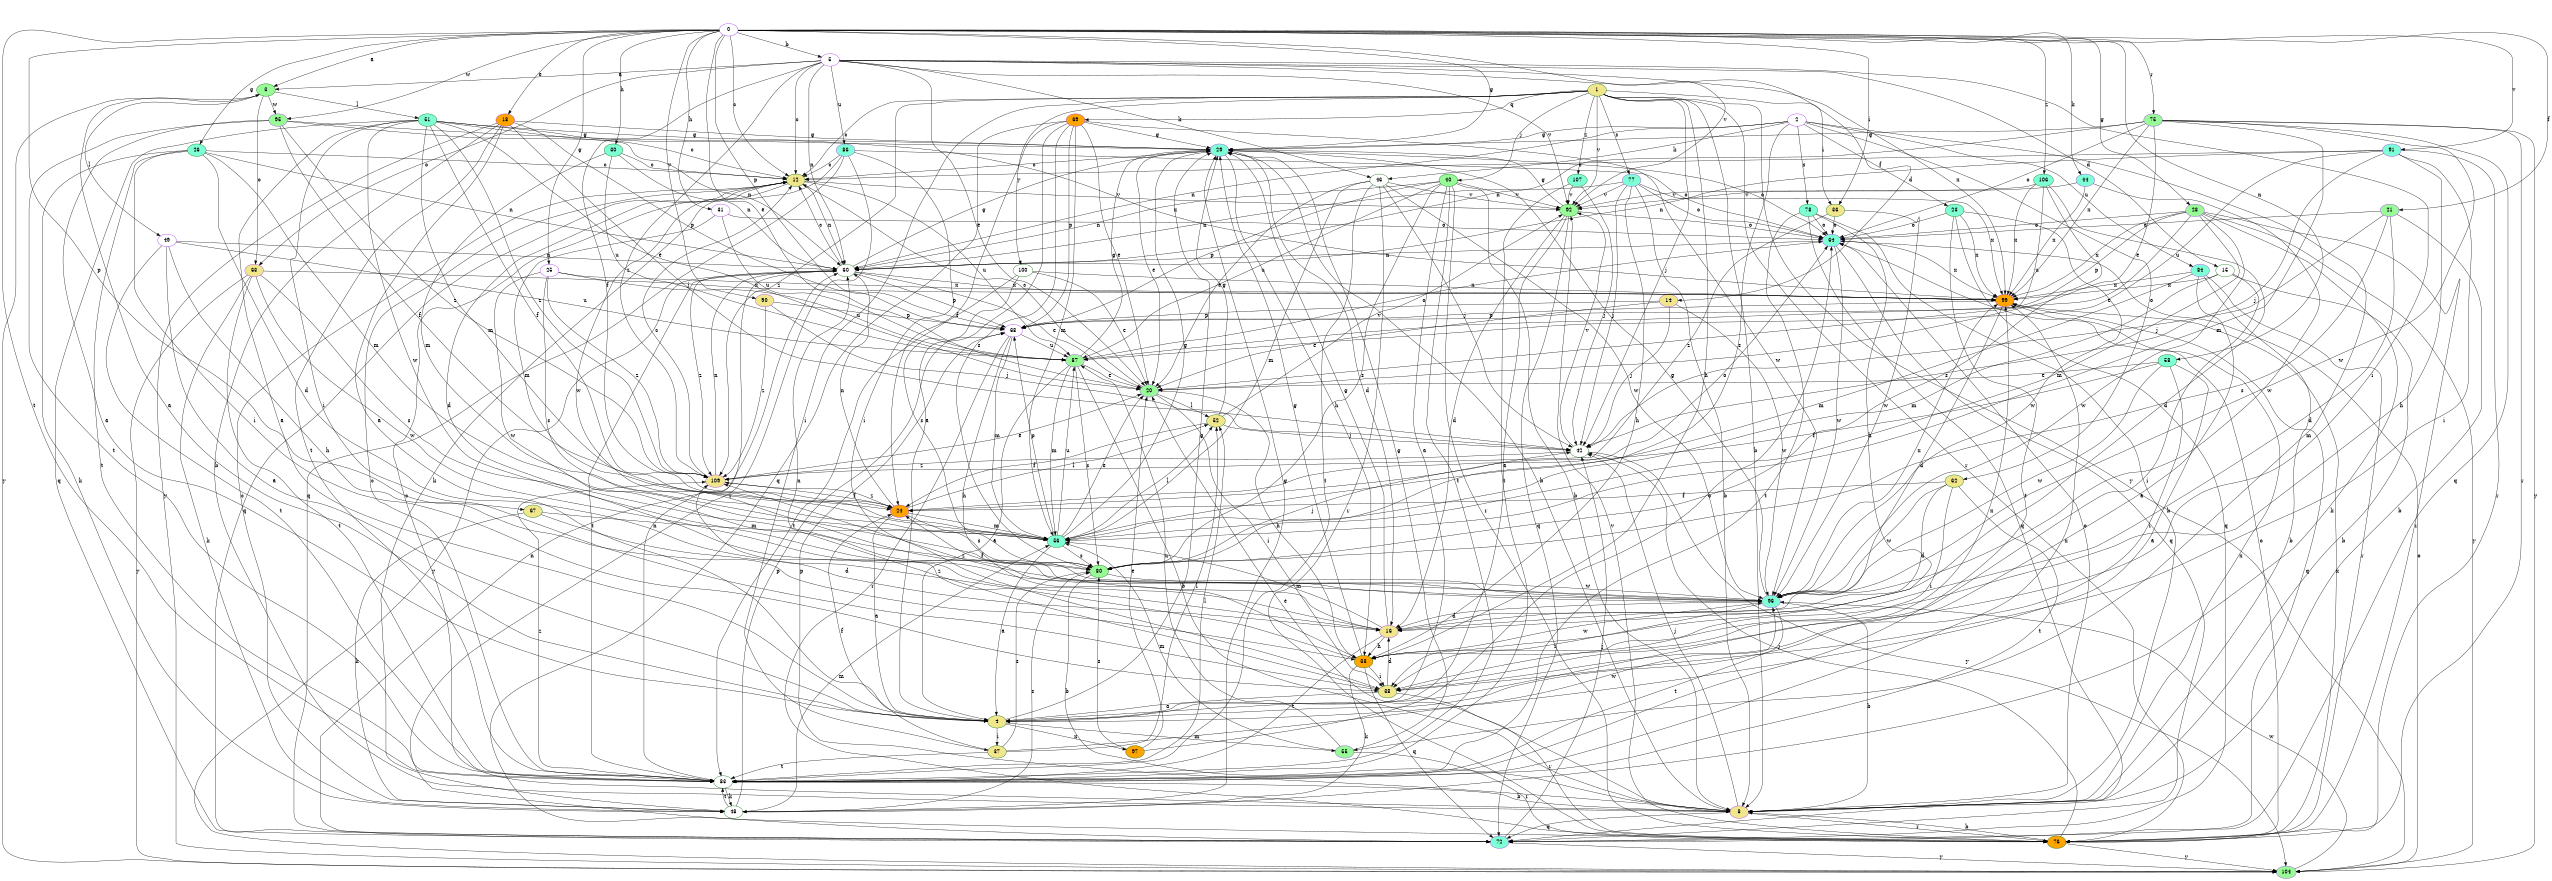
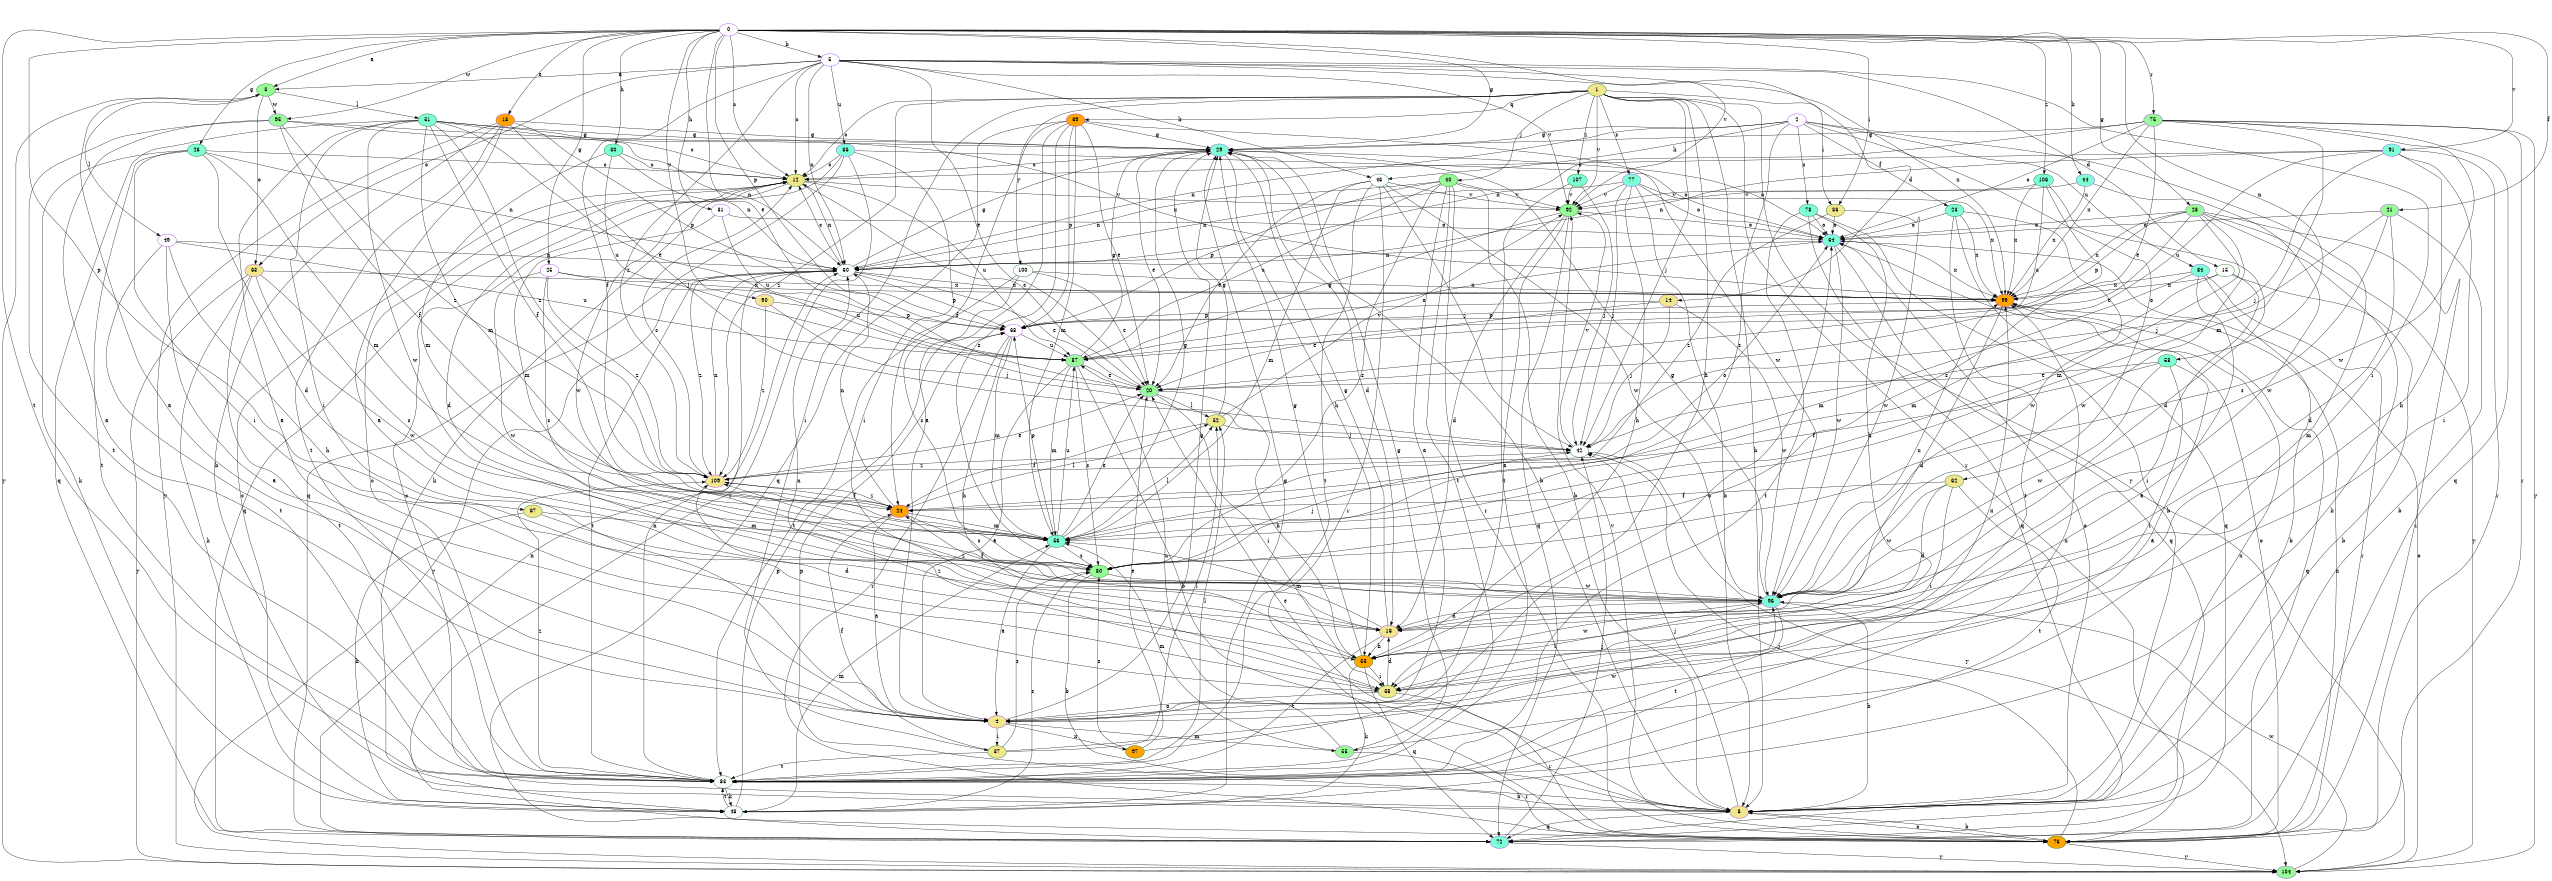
edge "92" -> "29": now "92" -> "87"
node "4": color darkgreen -> purple
edge "8" -> "76": label "r" -> "c"
